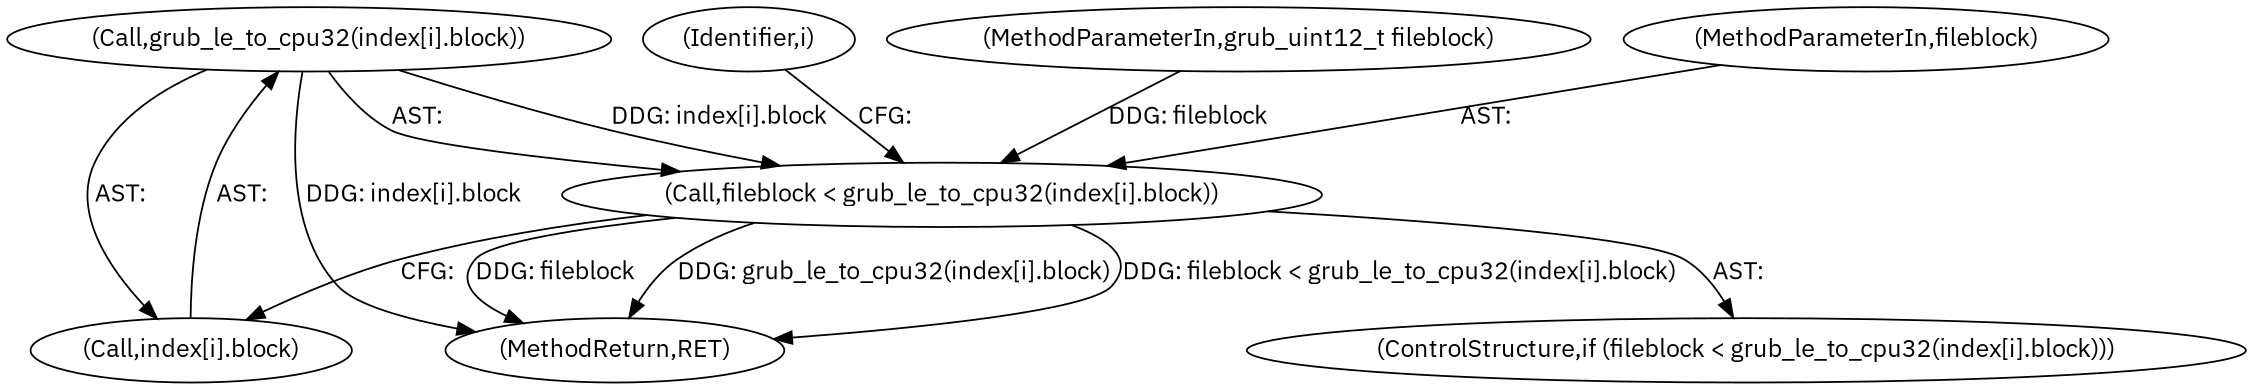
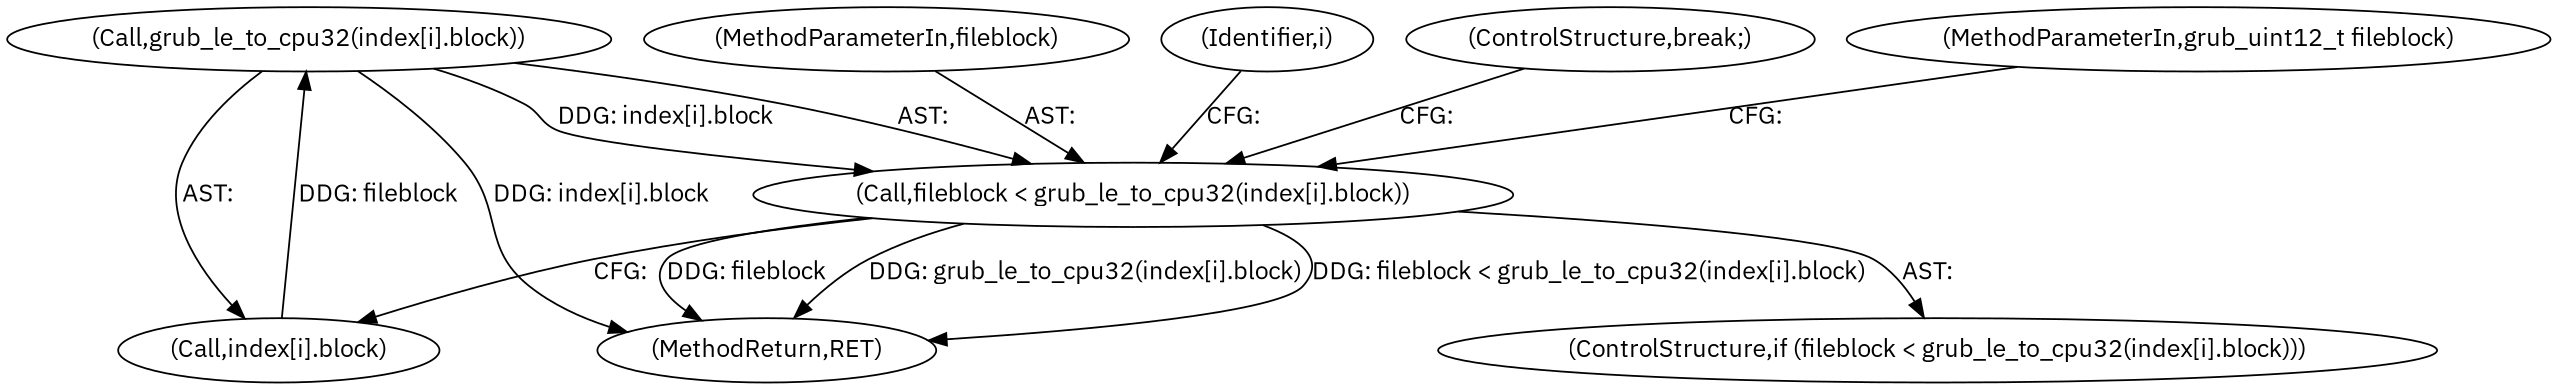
node "(ControlStructure,break;)": added
edge "(MethodParameterIn,grub_uint12_t fileblock)" -> "(Call,fileblock < grub_le_to_cpu32(index[i].block))": label "DDG: fileblock" -> "CFG: "
edge "(Call,index[i].block)" -> "(Call,grub_le_to_cpu32(index[i].block))": label "AST: " -> "DDG: fileblock"
